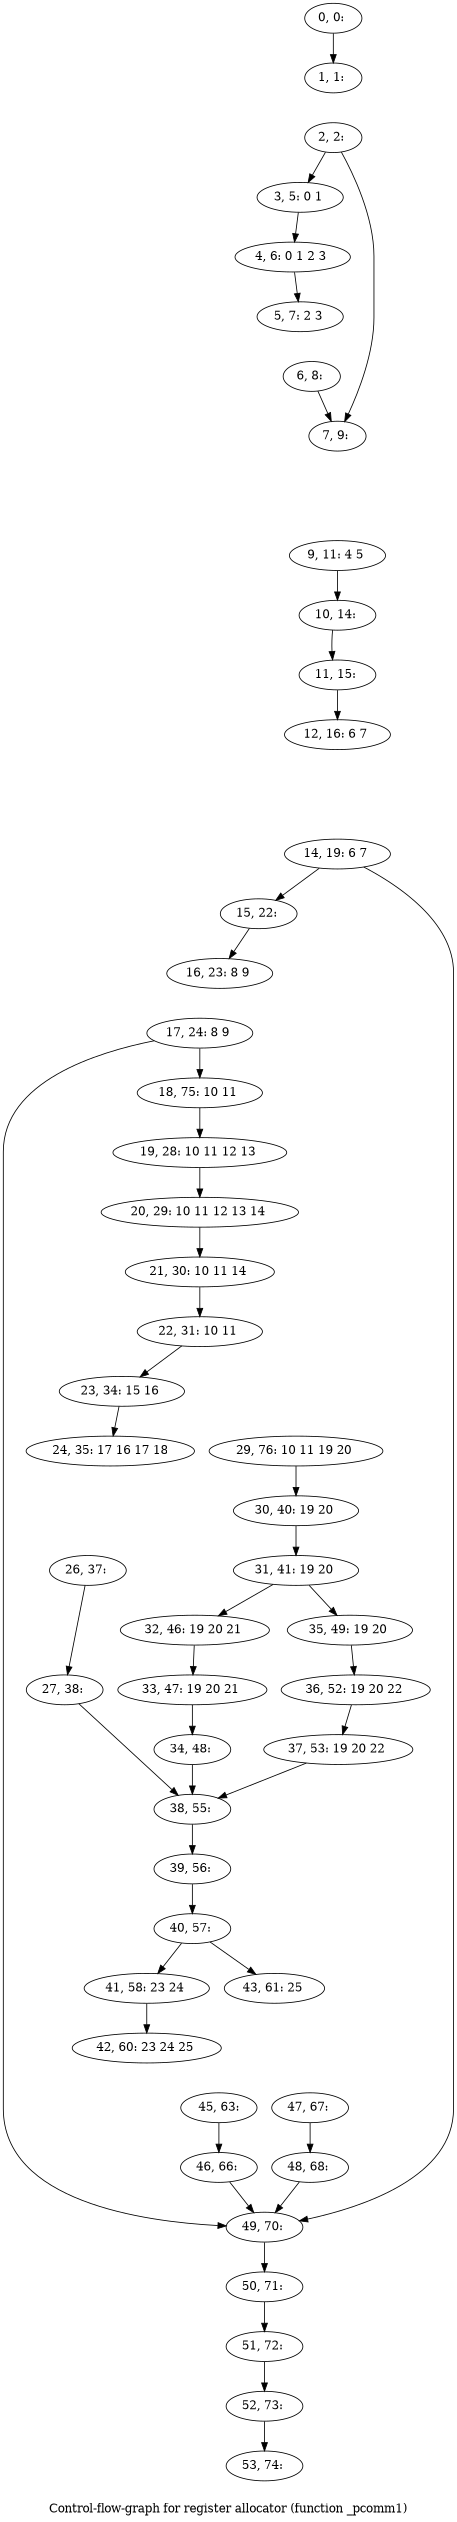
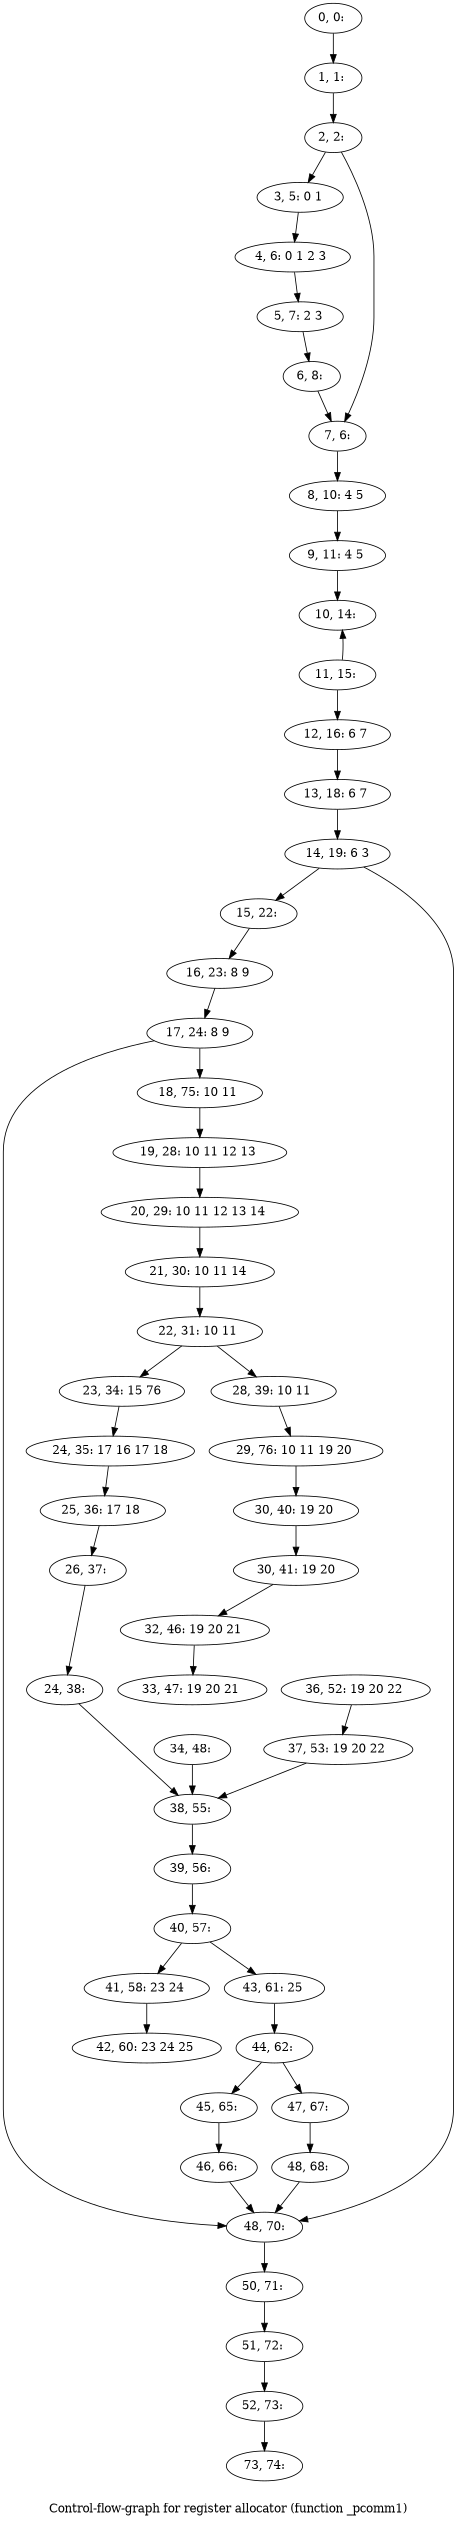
edge "1, 1:" -> "2, 2:": added
edge "5, 7: 2 3" -> "6, 8:": added
node "7, 9:": label "7, 9:" -> "7, 6:"
node "8, 10: 4 5": added
edge "10, 14:" -> "11, 15:": reversed
node "13, 18: 6 7": added
node "14, 19: 6 7": label "14, 19: 6 7" -> "14, 19: 6 3"
edge "16, 23: 8 9" -> "17, 24: 8 9": added
node "23, 34: 15 16": label "23, 34: 15 16" -> "23, 34: 15 76"
node "28, 39: 10 11": added
node "25, 36: 17 18": added
node "31, 41: 19 20": label "31, 41: 19 20" -> "30, 41: 19 20"
node "35, 49: 19 20": removed
node "27, 38:": label "27, 38:" -> "24, 38:"
edge "33, 47: 19 20 21" -> "34, 48:": removed
node "44, 62:": added
node "45, 63:": label "45, 63:" -> "45, 65:"
node "49, 70:": label "49, 70:" -> "48, 70:"
node "53, 74:": label "53, 74:" -> "73, 74:"
